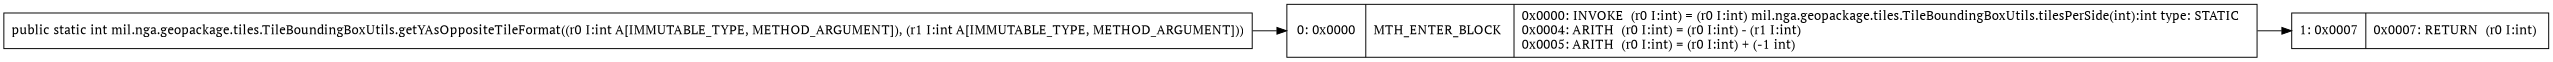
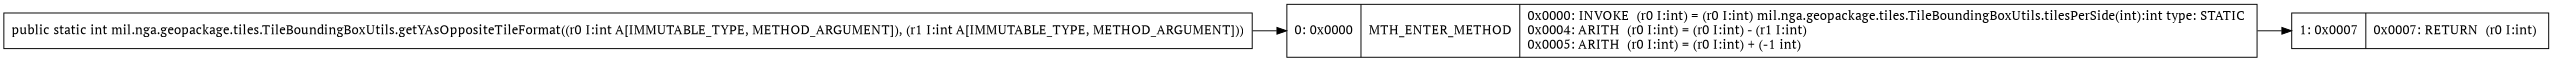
node "0: 0x0000": text "MTH_ENTER_BLOCK" -> "MTH_ENTER_METHOD"
